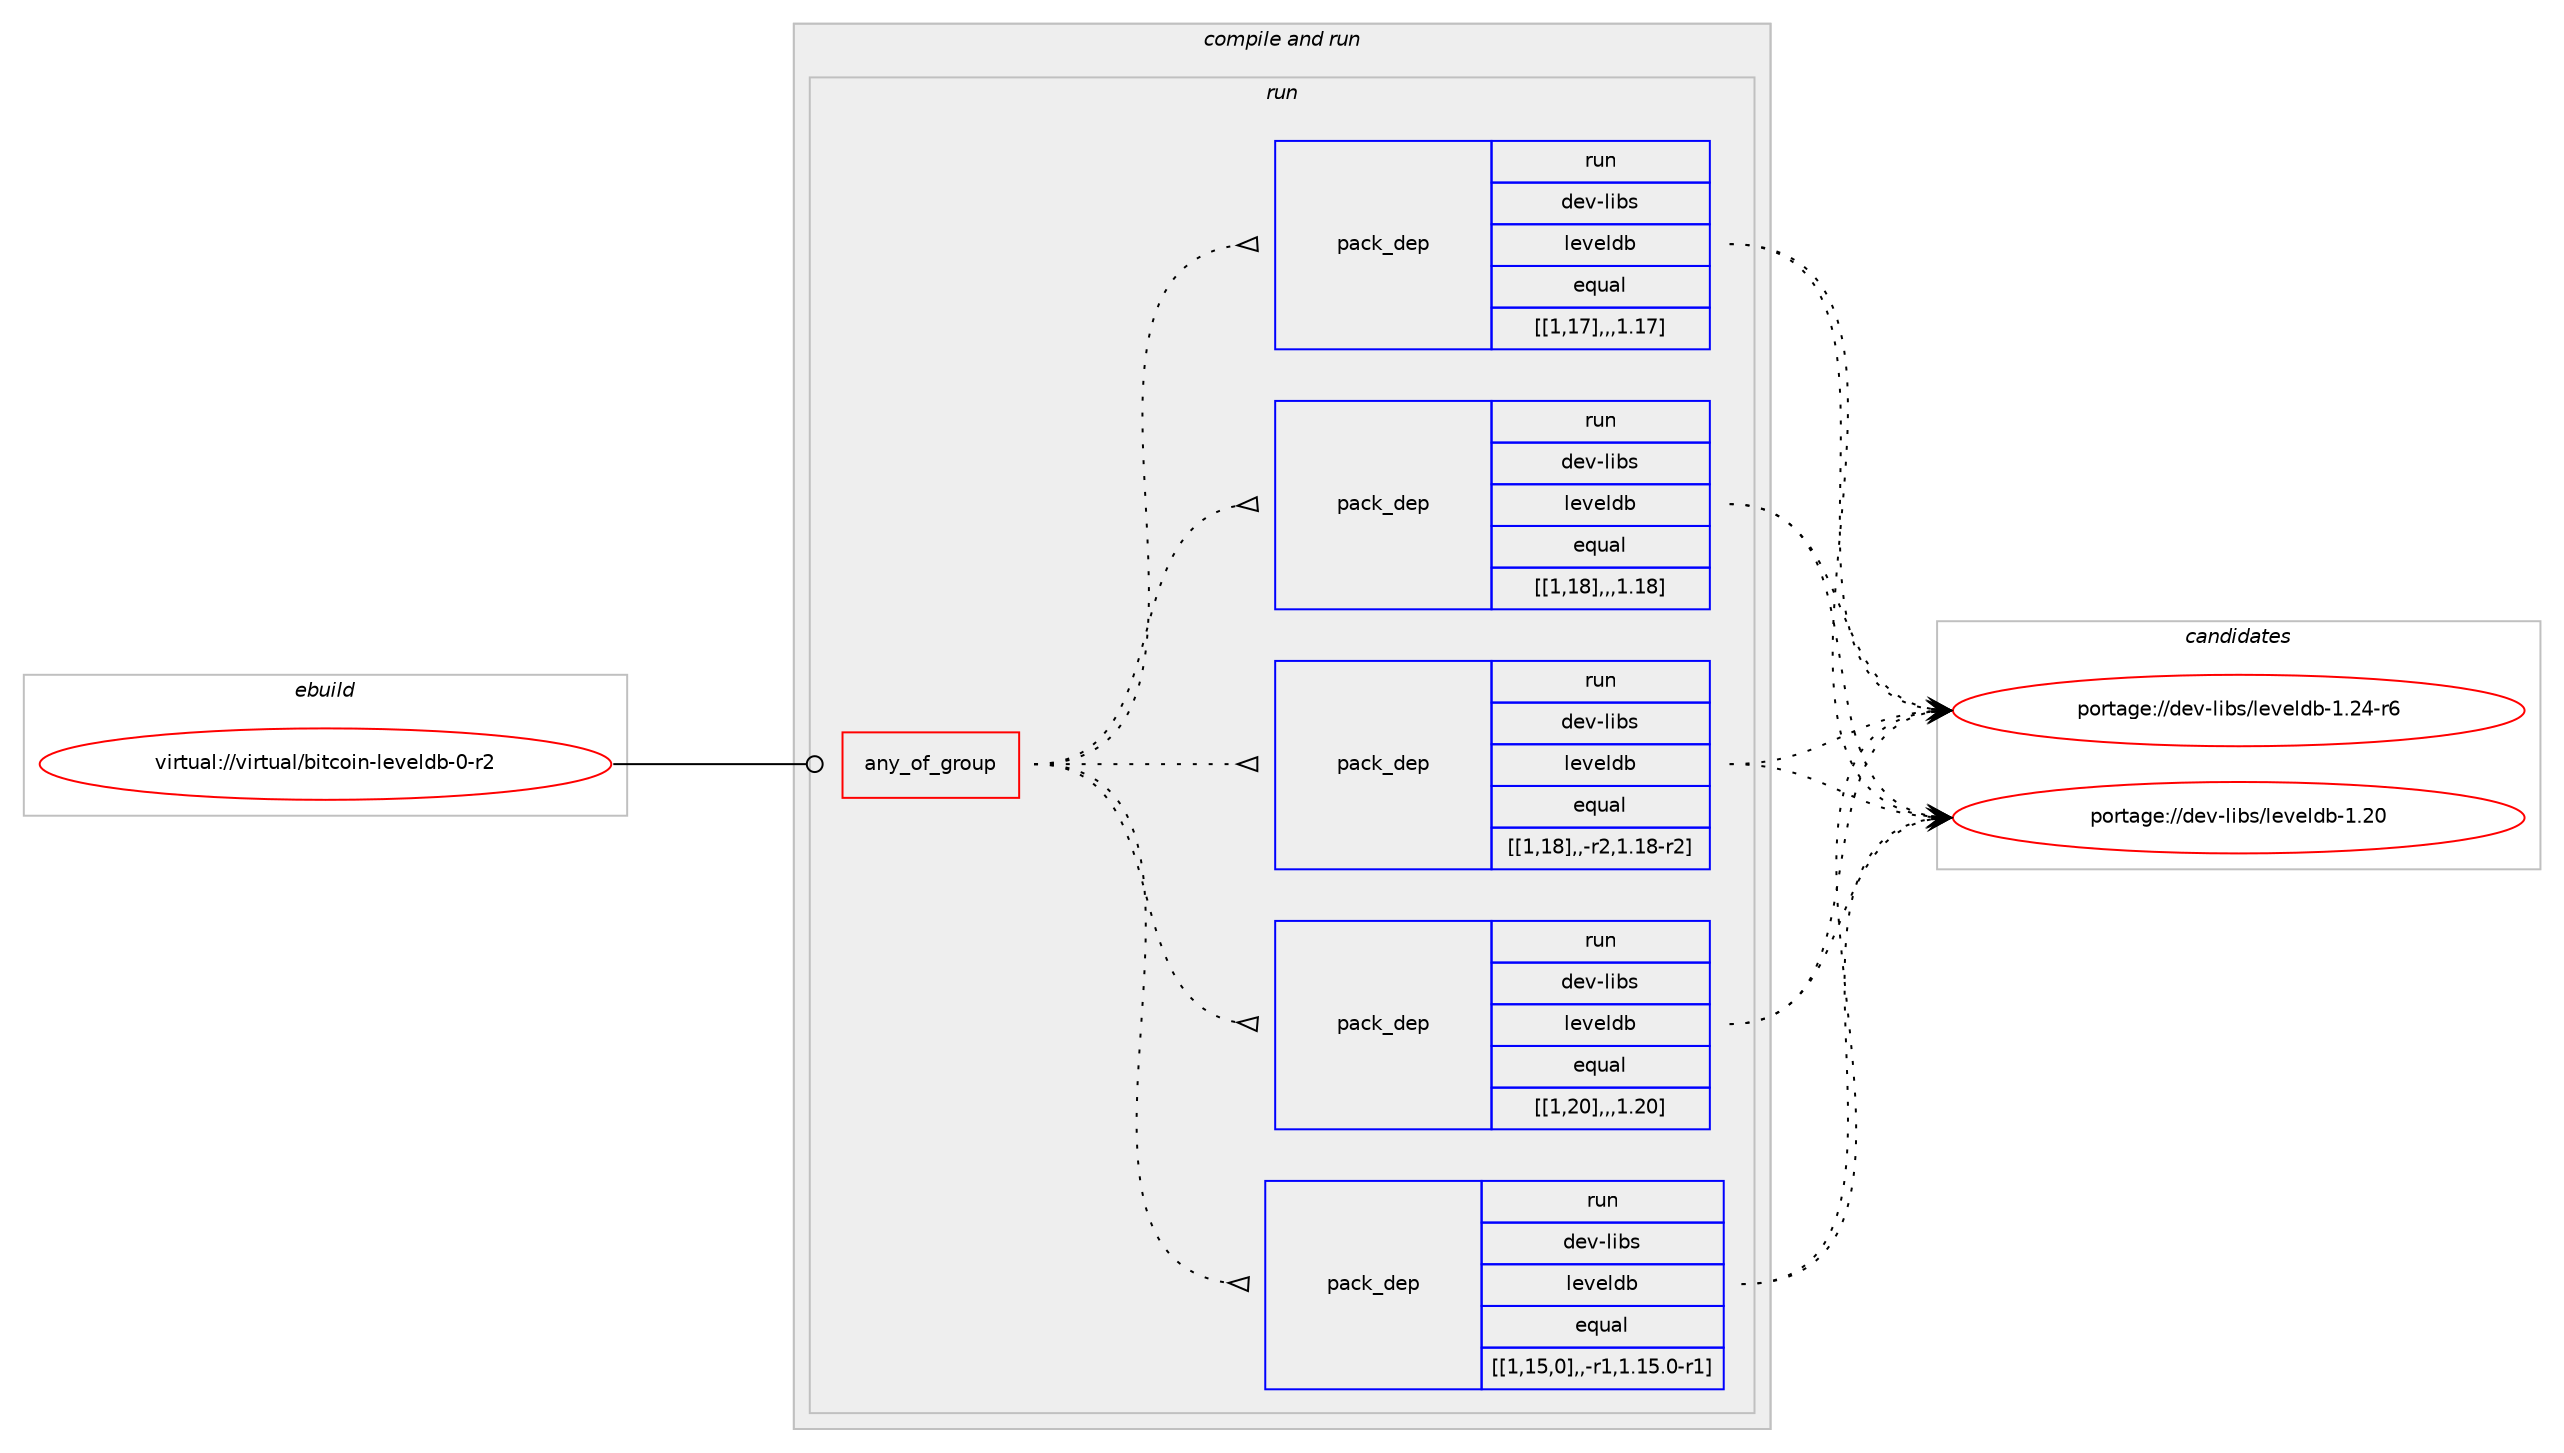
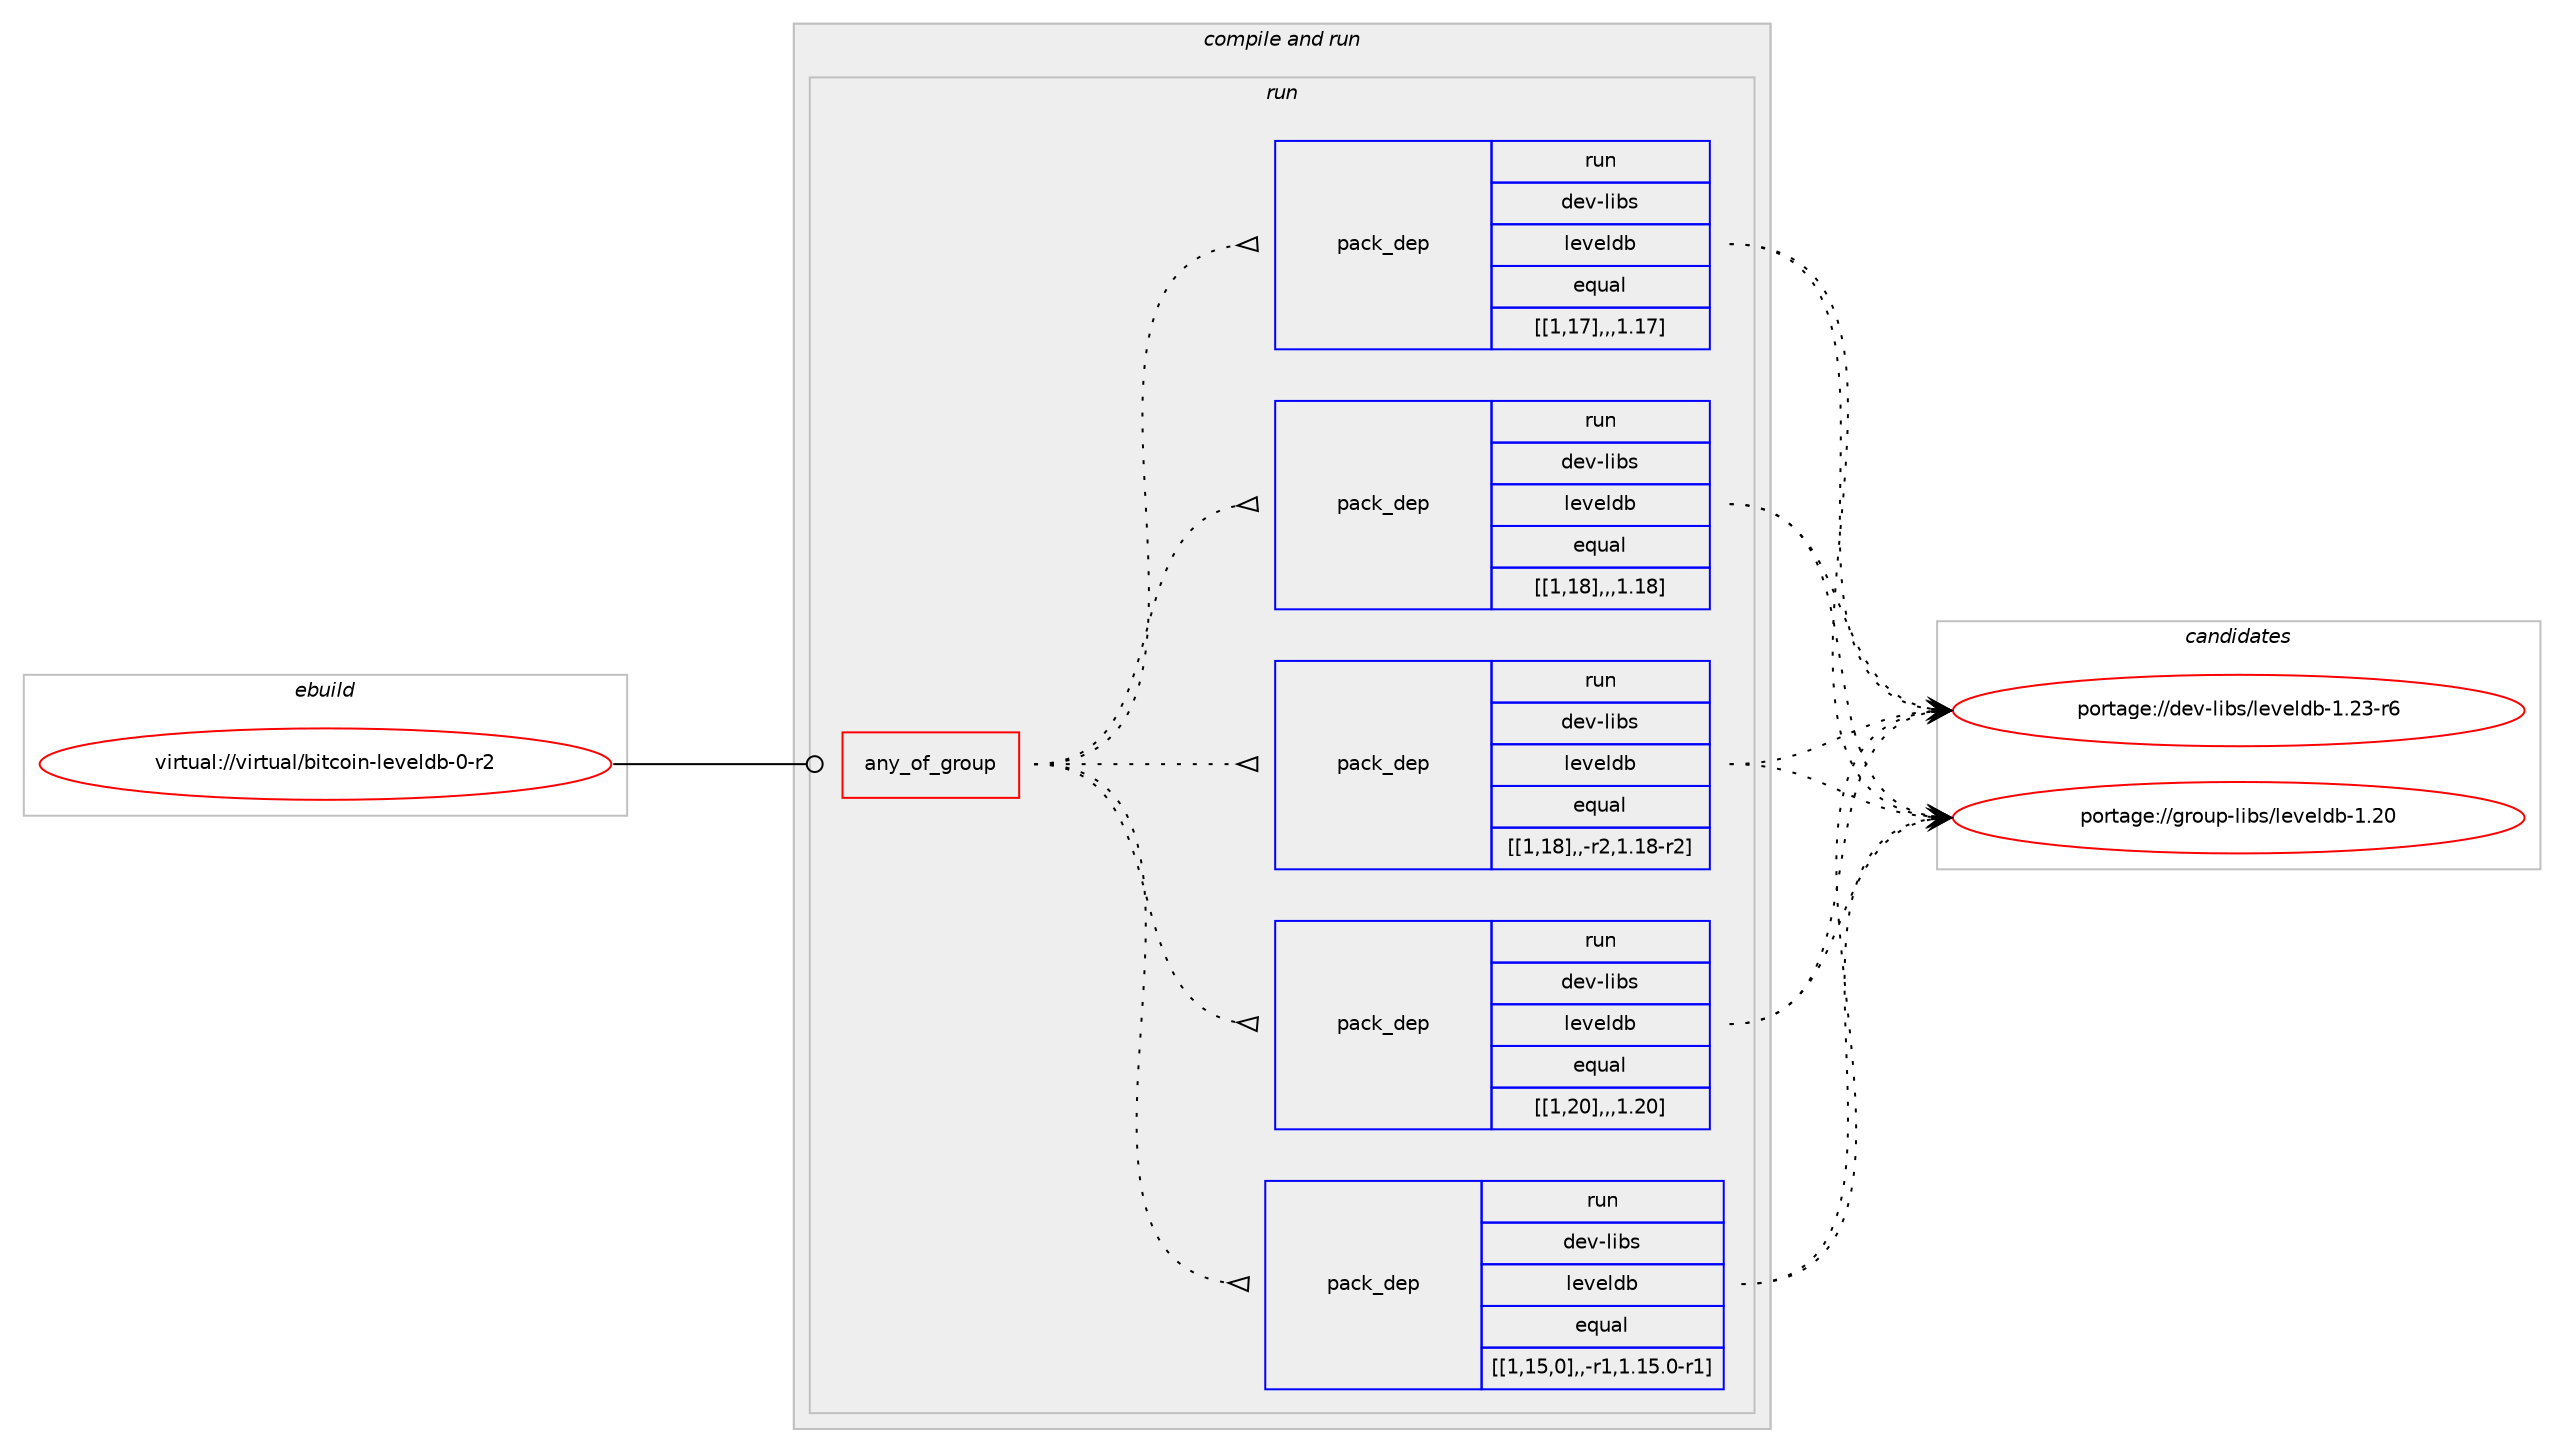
node "portage://dev-libs/leveldb-1.24-r6": label "portage://dev-libs/leveldb-1.24-r6" -> "portage://dev-libs/leveldb-1.23-r6"
node "portage://dev-libs/leveldb-1.20": label "portage://dev-libs/leveldb-1.20" -> "portage://group-libs/leveldb-1.20"
